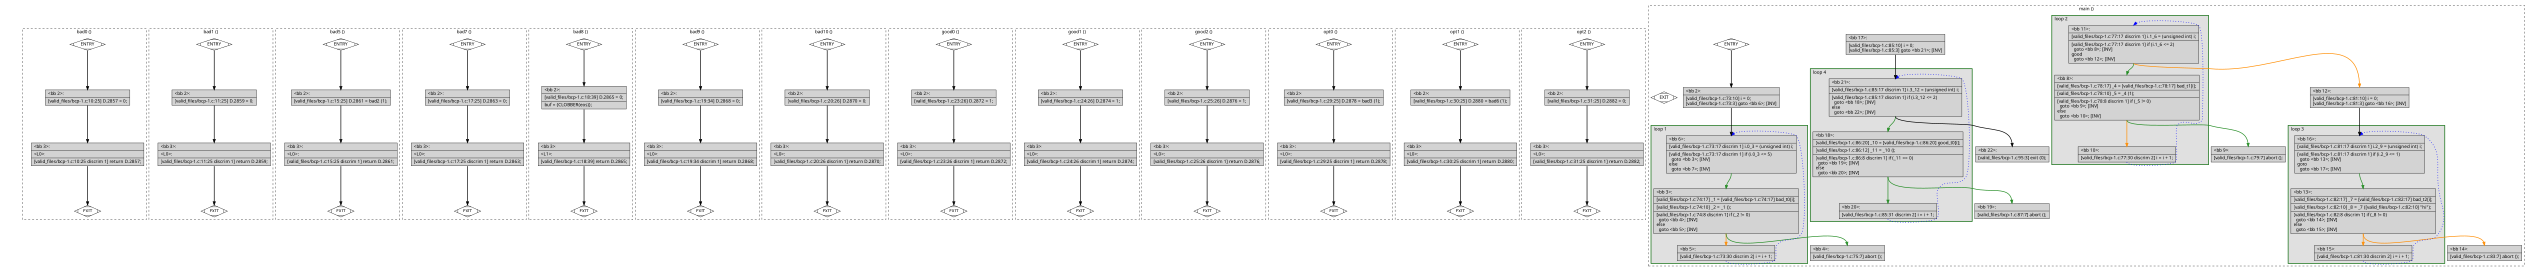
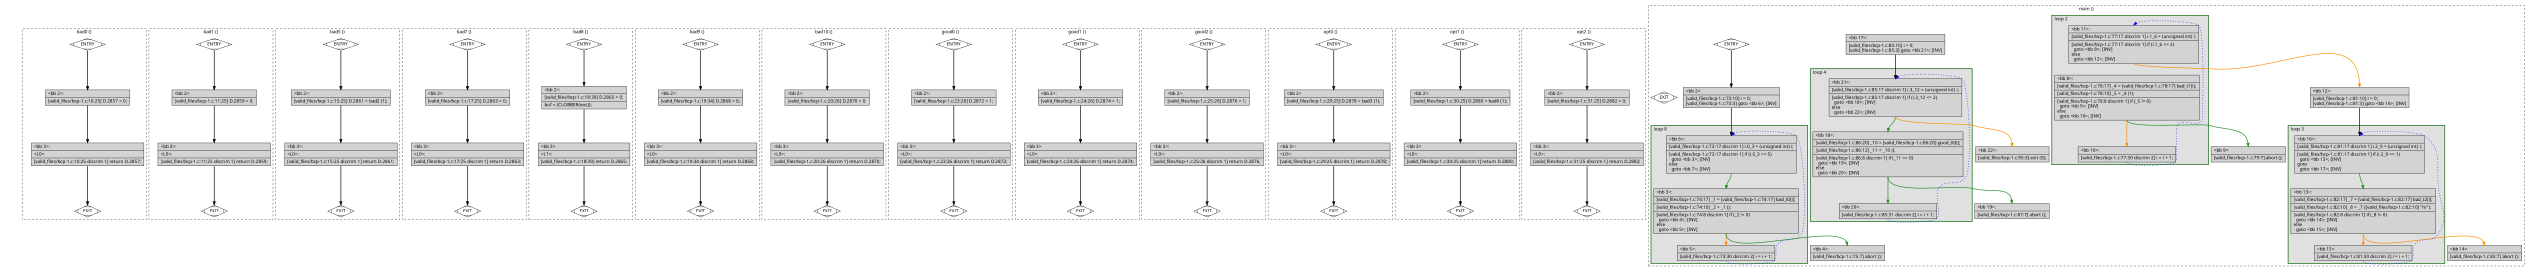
node "<bb 11>:": text "good" -> "else"
edge "<bb 11>:" -> "<bb 8>:": removed
edge "<bb 21>:" -> "<bb 22>:": color black -> darkorange
cluster "loop 1": label "loop 1" -> "loop 8"
